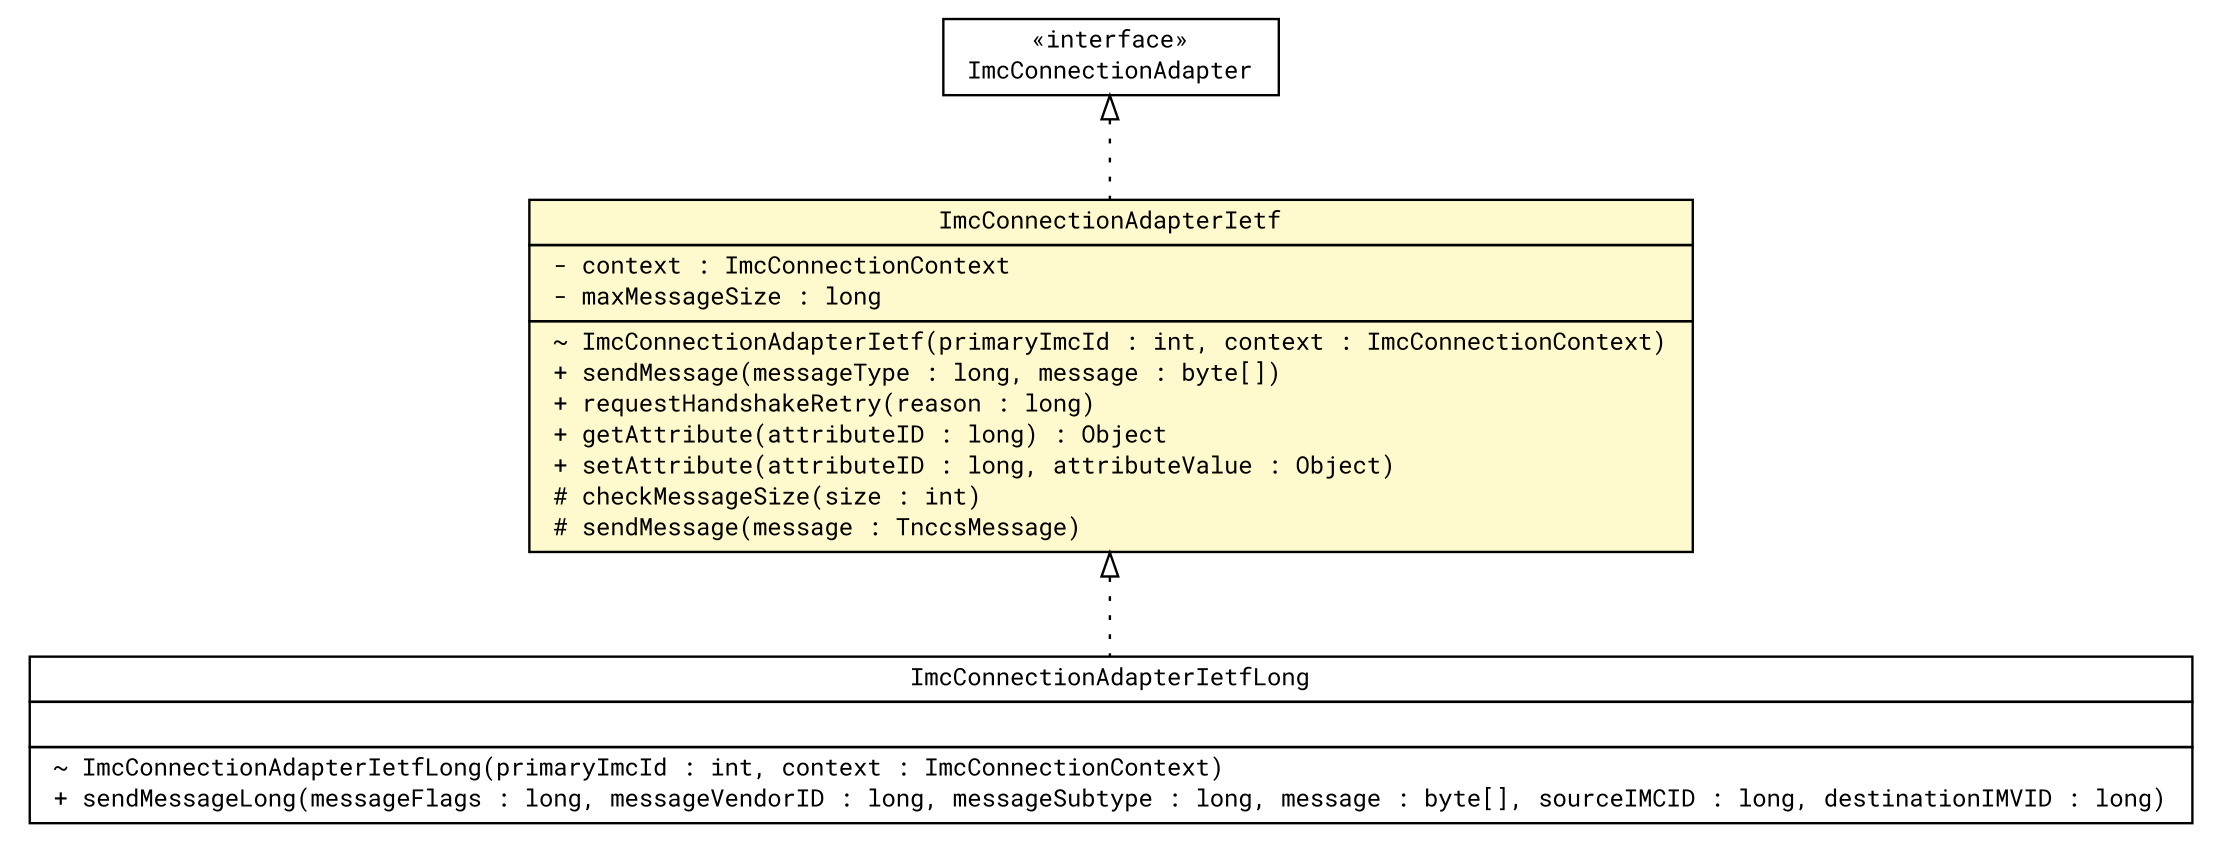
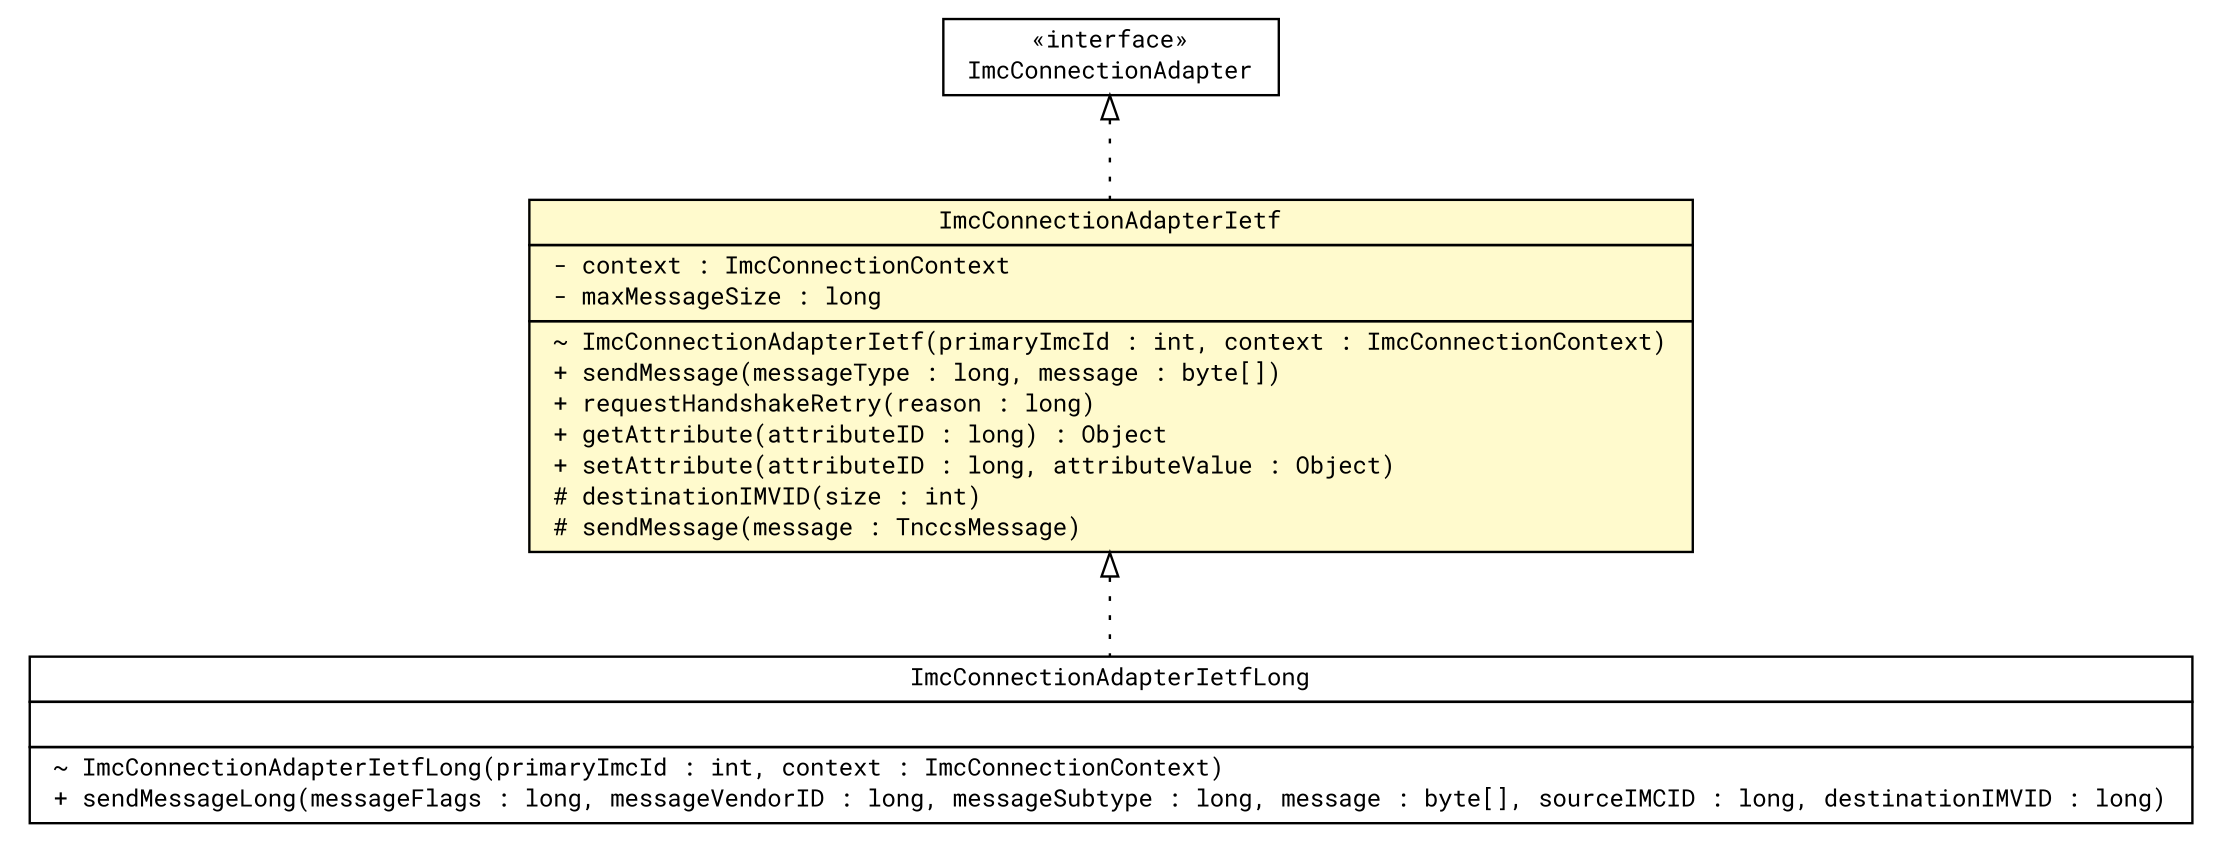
node "ImcConnectionAdapterIetf": text "# checkMessageSize(size : int)" -> "# destinationIMVID(size : int)"
